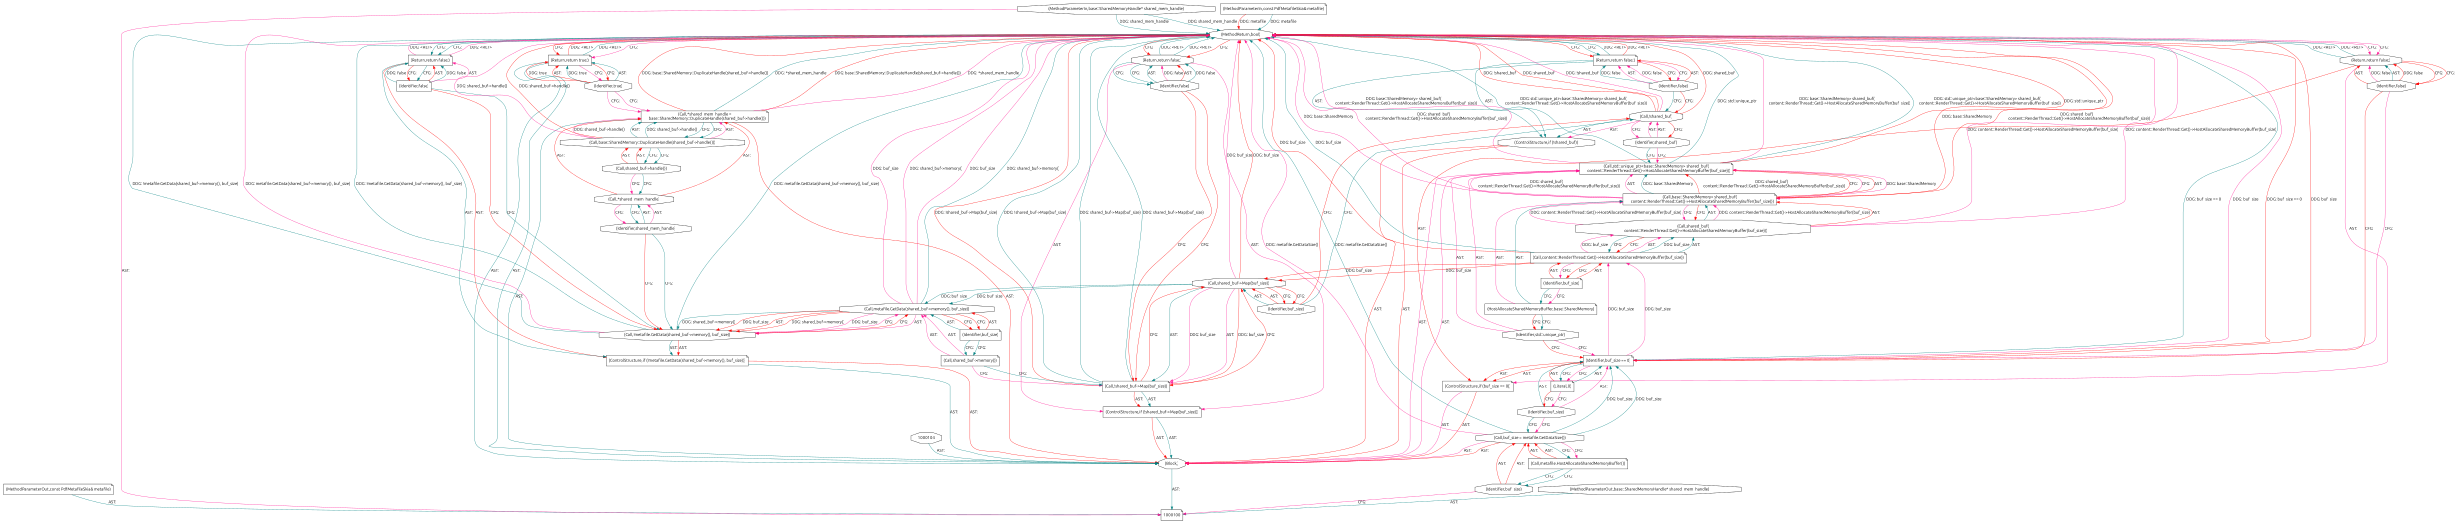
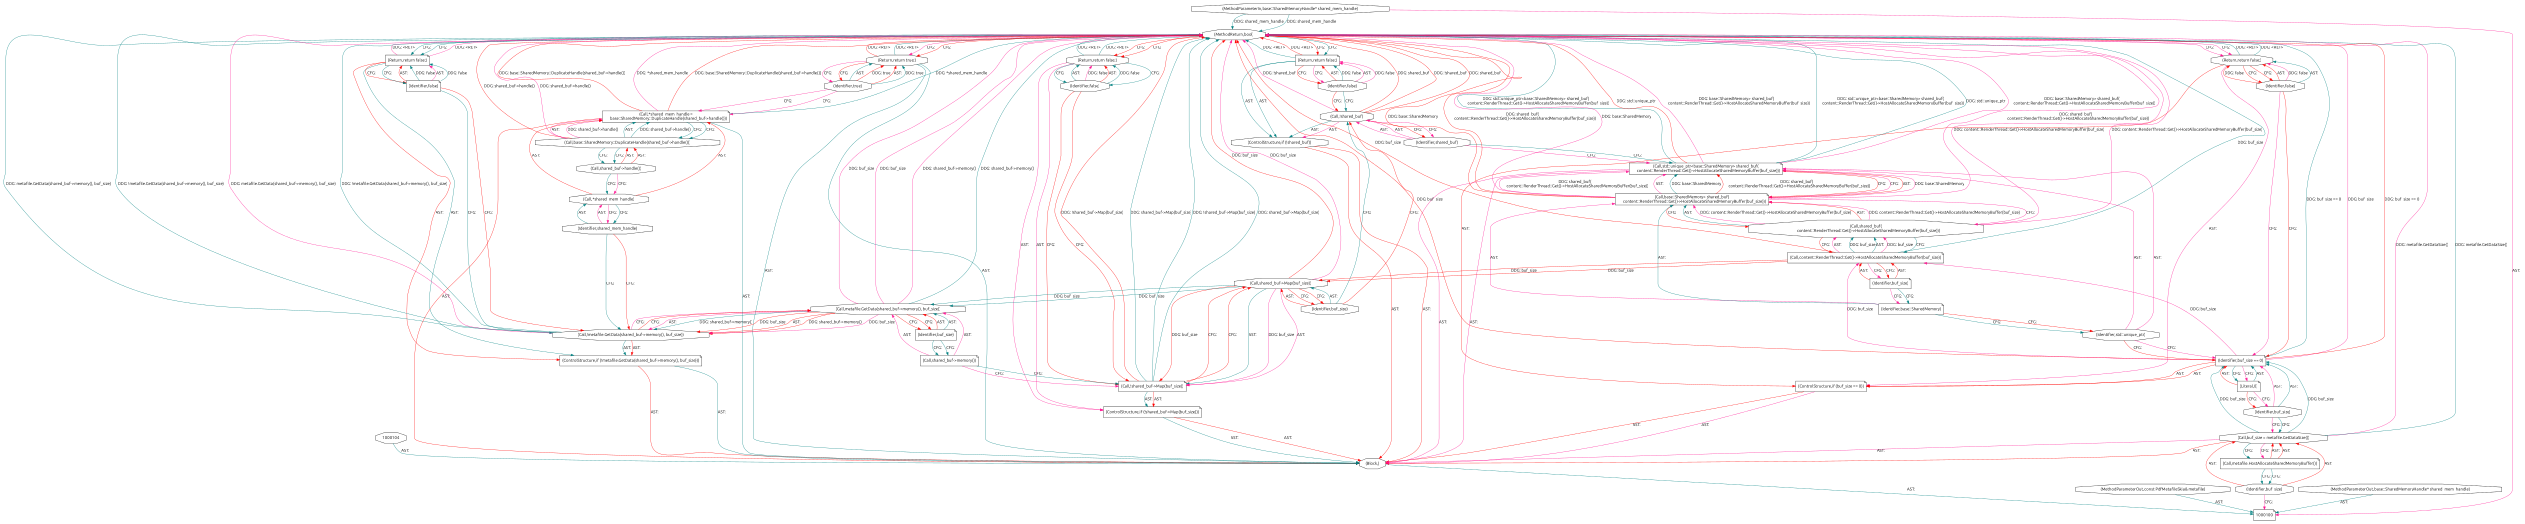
node "(MethodParameterIn,const PdfMetafileSkia& metafile)": removed
node "(Return,return true;)": shape note -> octagon
node "(HostAllocateSharedMemoryBuffer,base::SharedMemory)": label "(HostAllocateSharedMemoryBuffer,base::SharedMemory)" -> "(Identifier,base::SharedMemory)"
node "(MethodParameterOut,const PdfMetafileSkia& metafile)": shape note -> octagon
